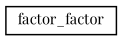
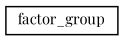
node "factor_factor": label "factor_factor" -> "factor_group"
